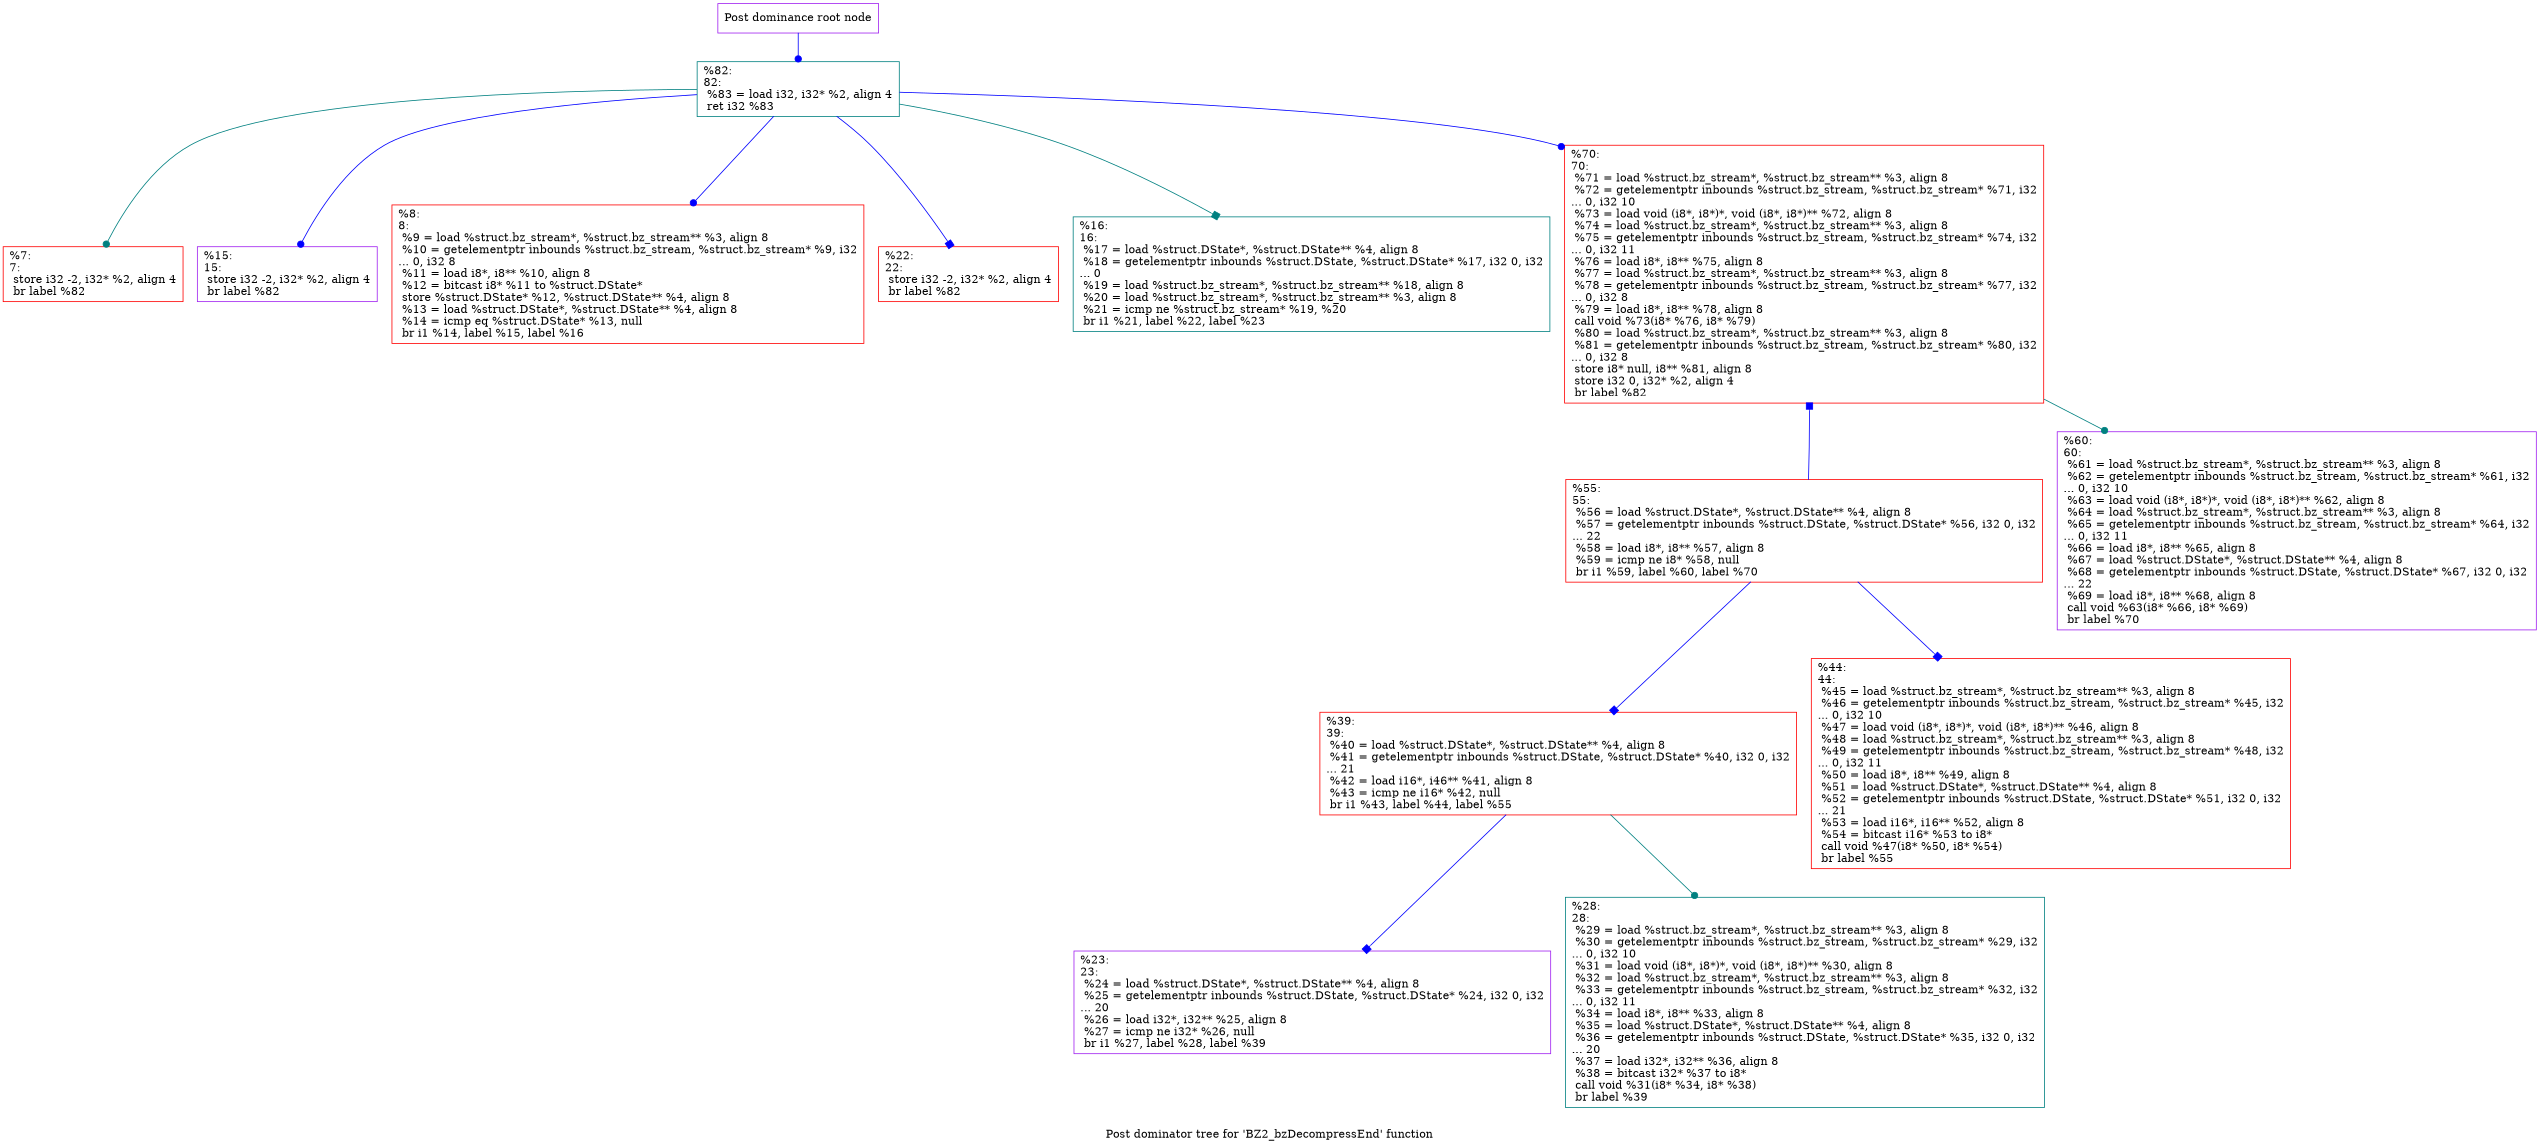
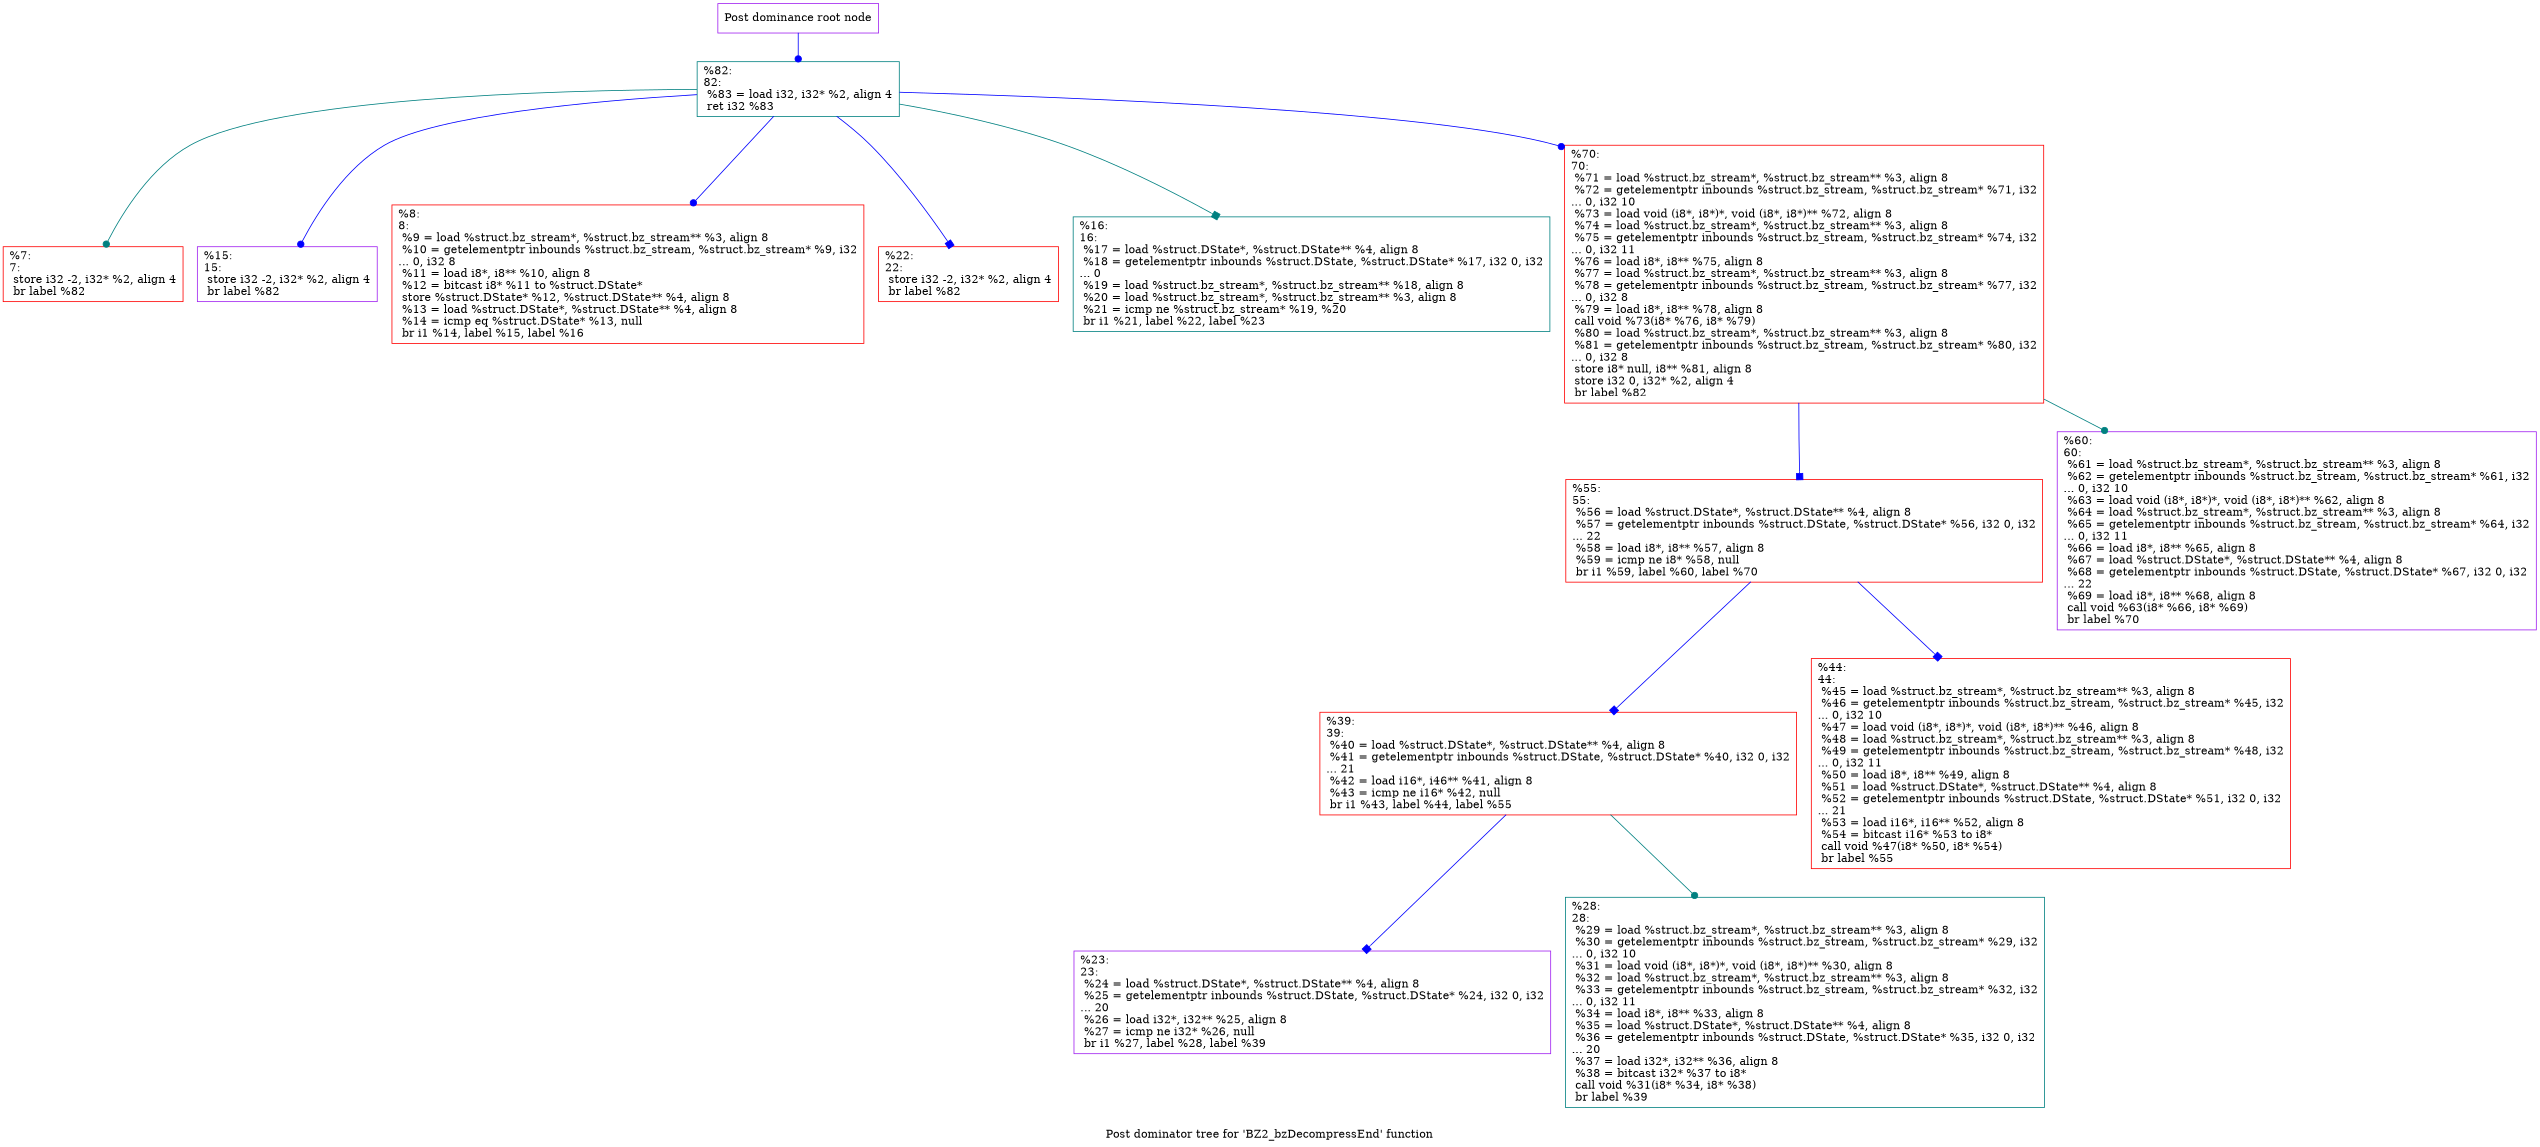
edge "%55:" -> "%70:": reversed
